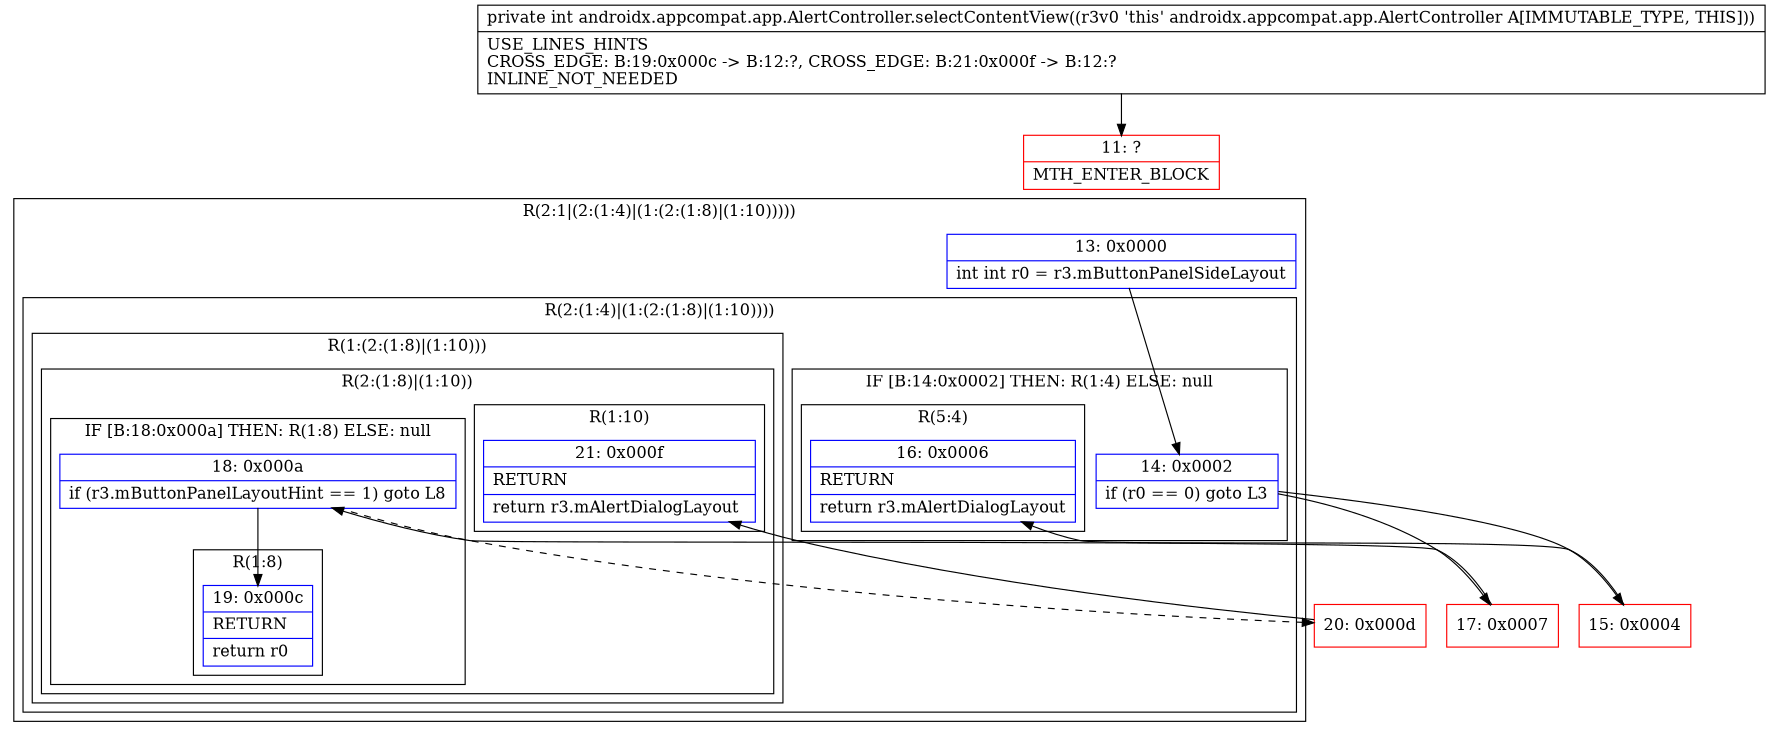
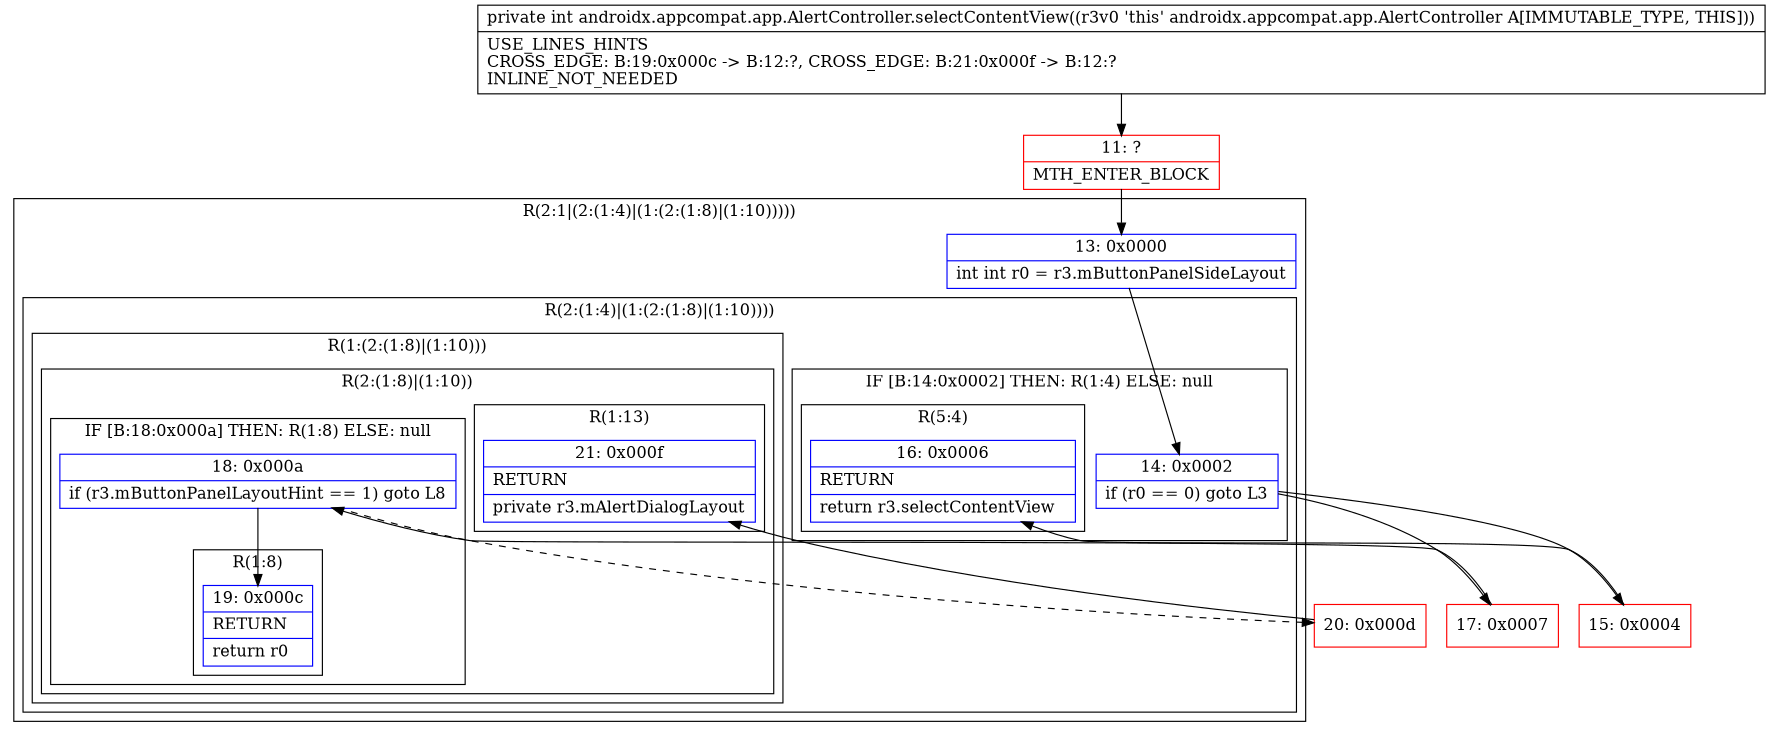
edge "11: ?" -> "13: 0x0000": added
cluster "R(1:10)": label "R(1:10)" -> "R(1:13)"
node "21: 0x000f": text "return r3.mAlertDialogLayout" -> "private r3.mAlertDialogLayout"
node "16: 0x0006": text "return r3.mAlertDialogLayout" -> "return r3.selectContentView"
